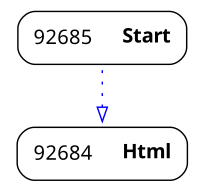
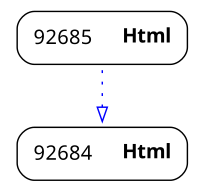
node "92685": text "Start" -> "Html"
